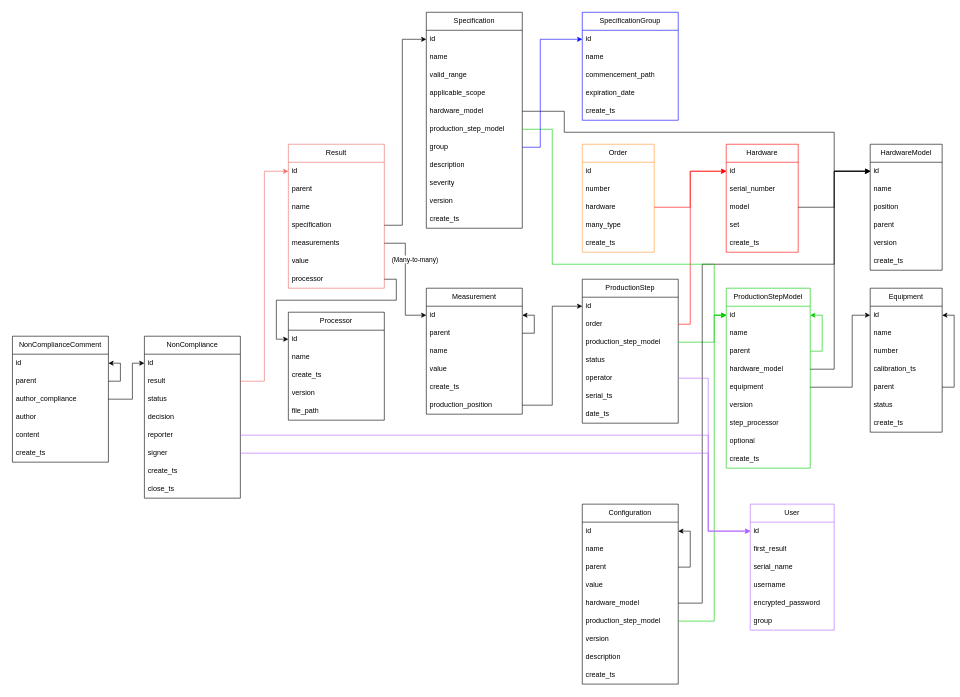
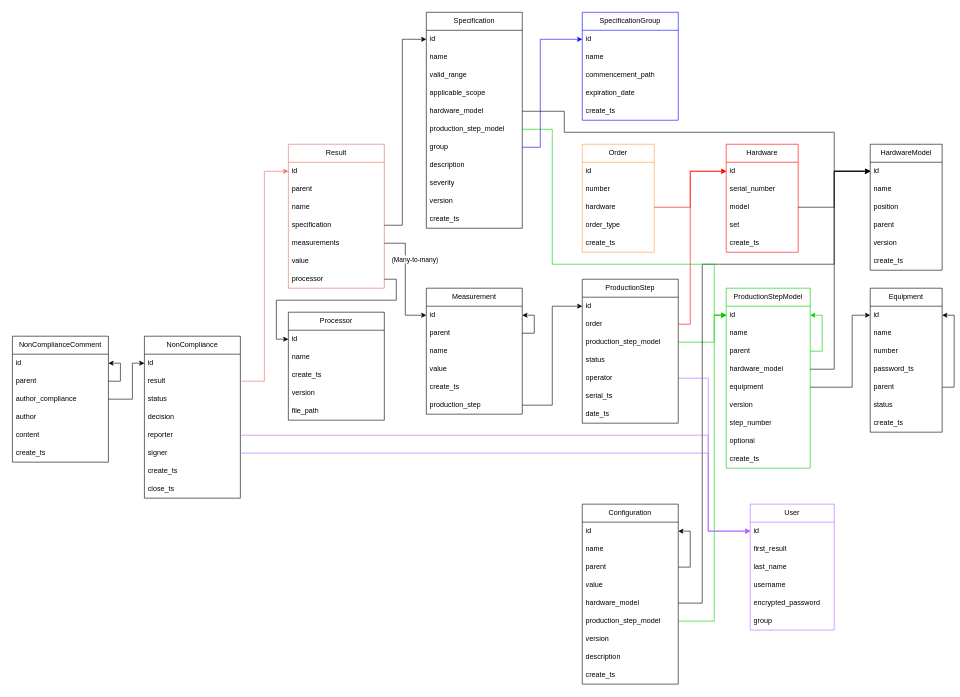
node "many_type": label "many_type" -> "order_type"
node "calibration_ts": label "calibration_ts" -> "password_ts"
node "production_position": label "production_position" -> "production_step"
node "step_processor": label "step_processor" -> "step_number"
node "serial_name": label "serial_name" -> "last_name"
